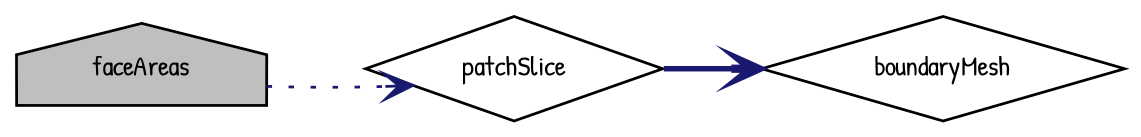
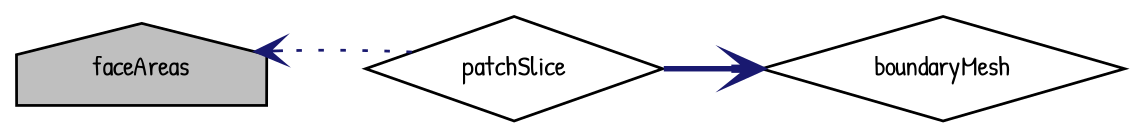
edge "faceAreas" -> "patchSlice": reversed
